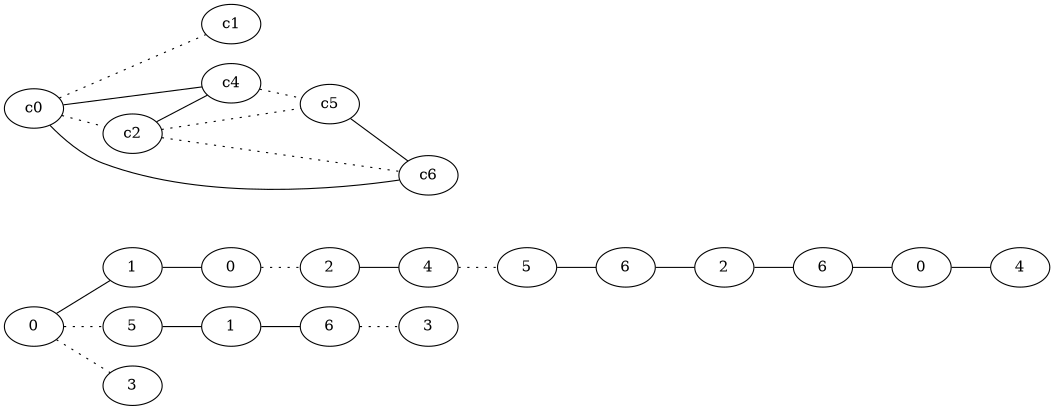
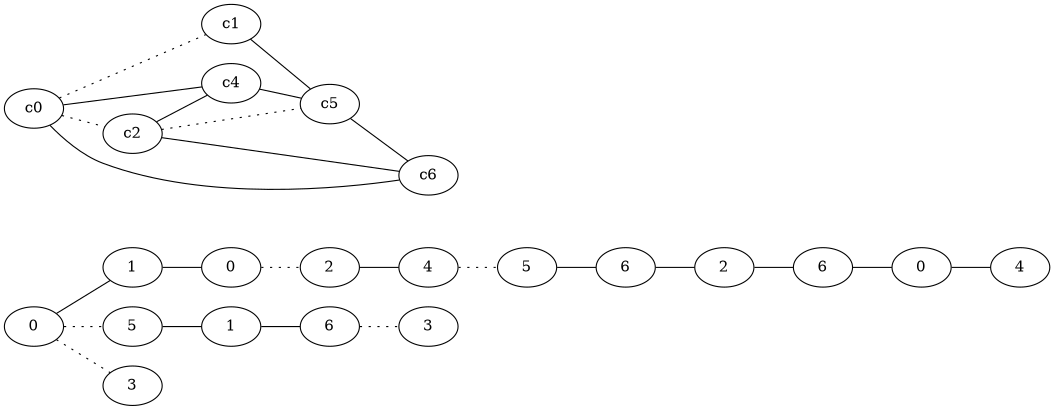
edge "c1" -- "c5": added
edge "c4" -- "c5": style dotted -> solid
edge "c2" -- "c6": style dotted -> solid
